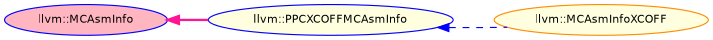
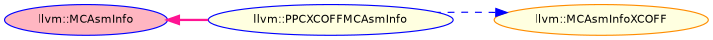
edge "llvm::MCAsmInfoXCOFF" -> "llvm::PPCXCOFFMCAsmInfo": reversed
